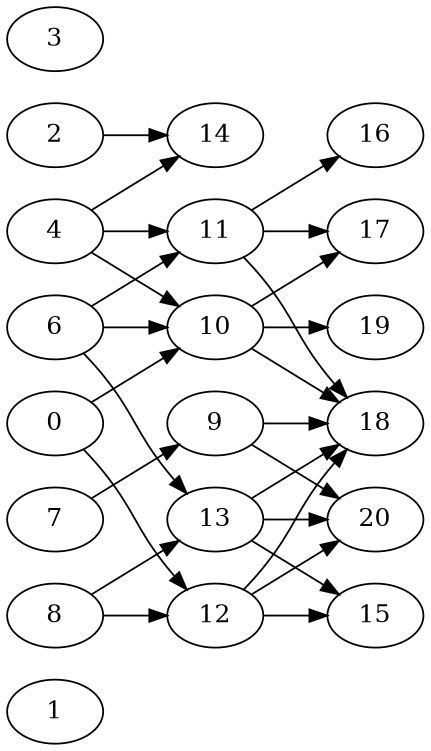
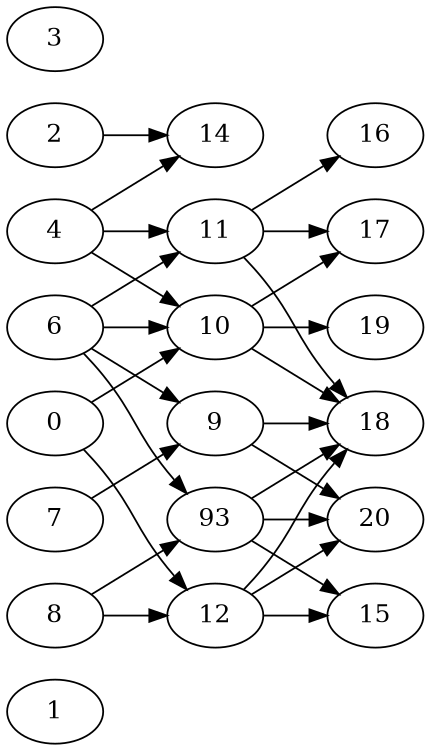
edge "6" -> "9": added
node "13": label "13" -> "93"
